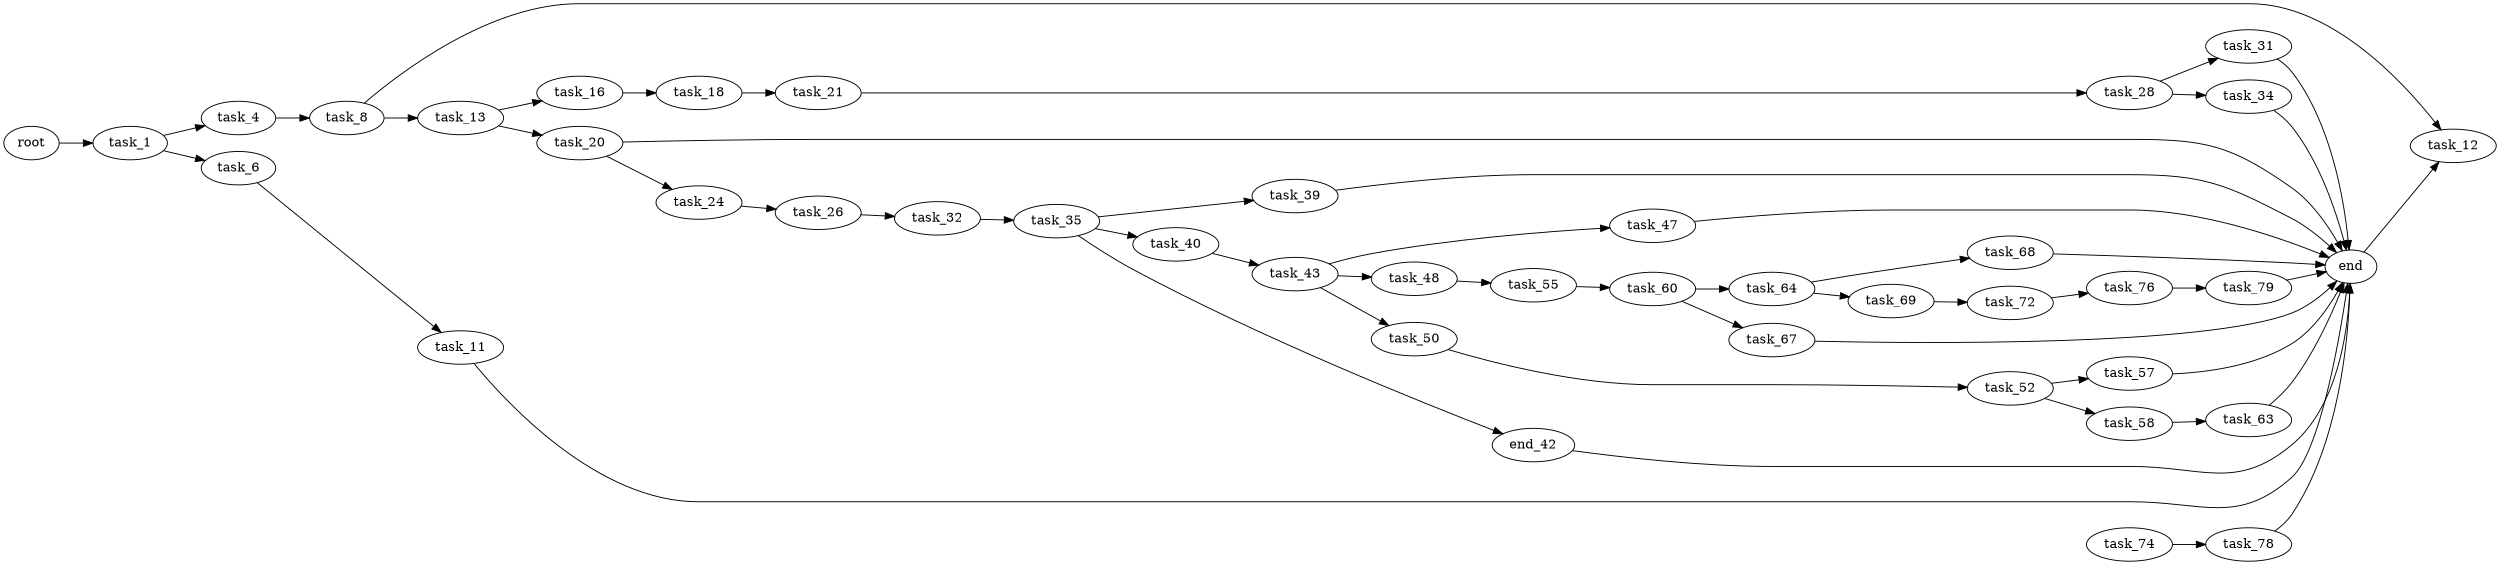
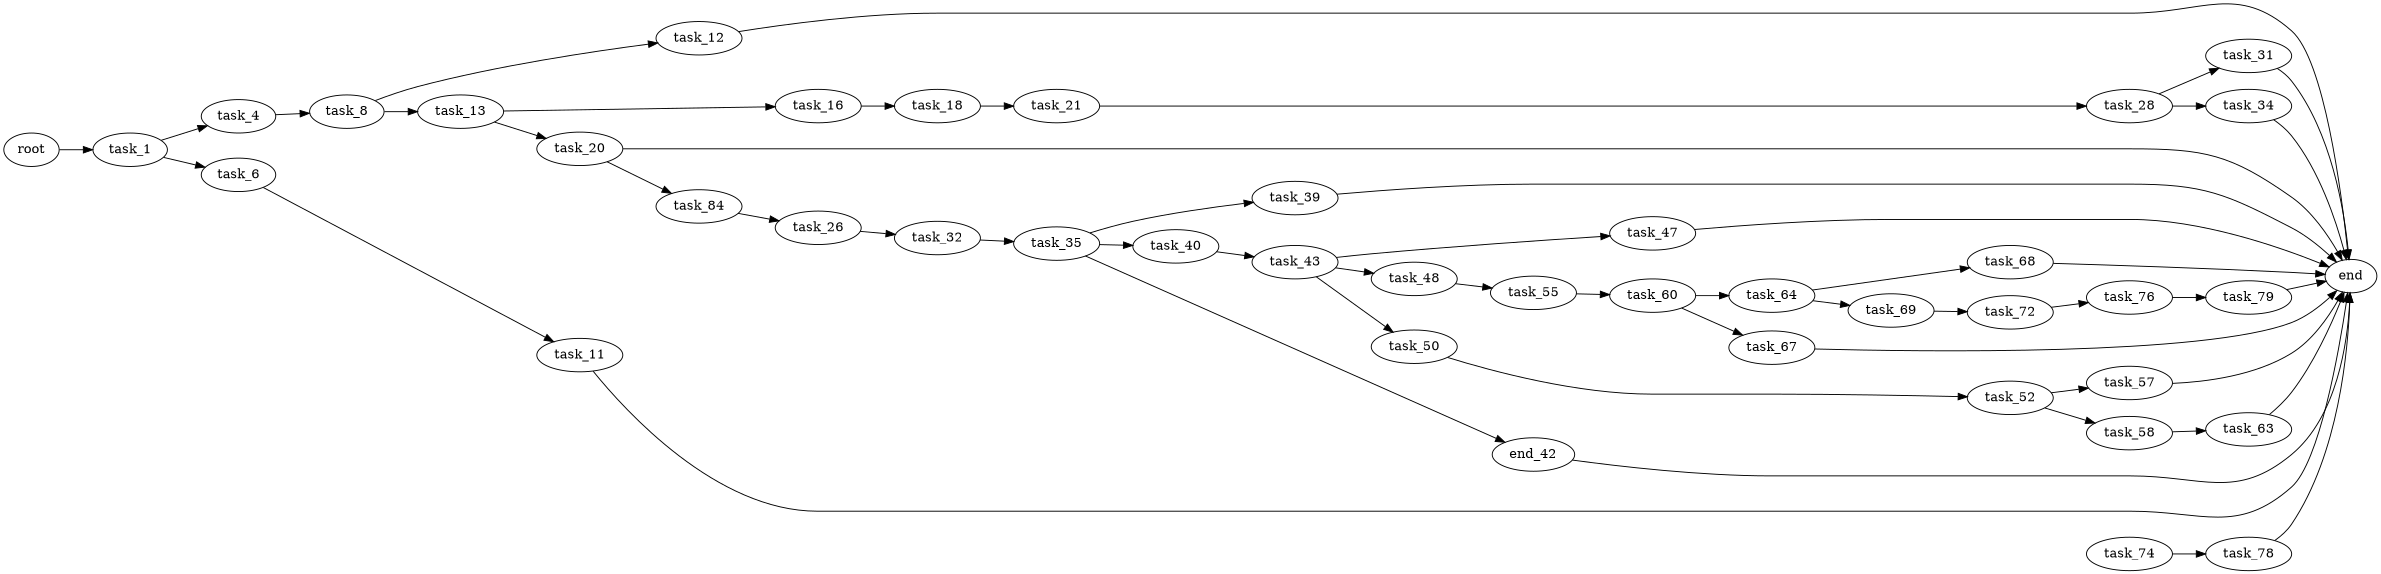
node "task_24": label "task_24" -> "task_84"
edge "end" -> "task_12": reversed
